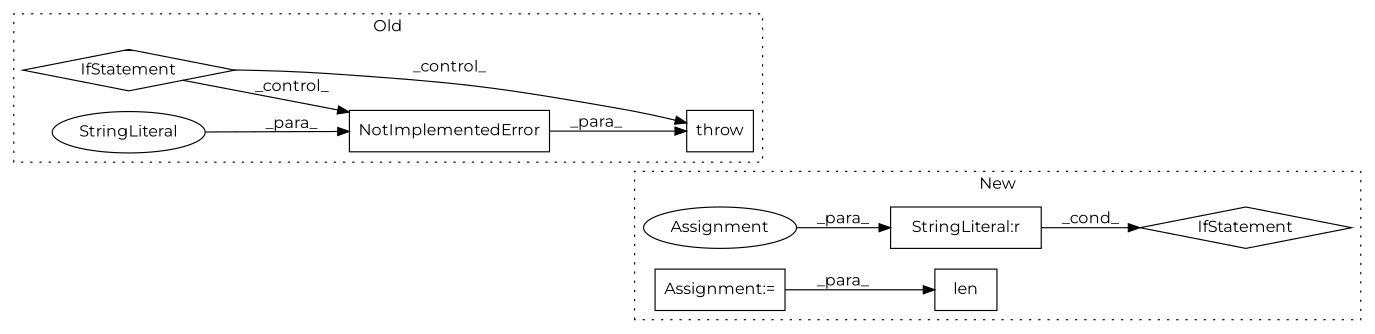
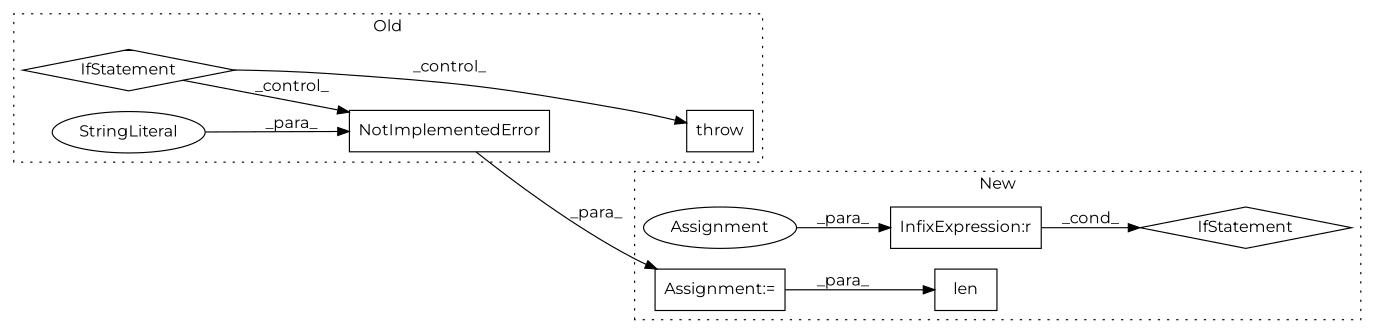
edge "NotImplementedError" -> "throw": now "NotImplementedError" -> "Assignment:="
node "StringLiteral:r": label "StringLiteral:r" -> "InfixExpression:r"
